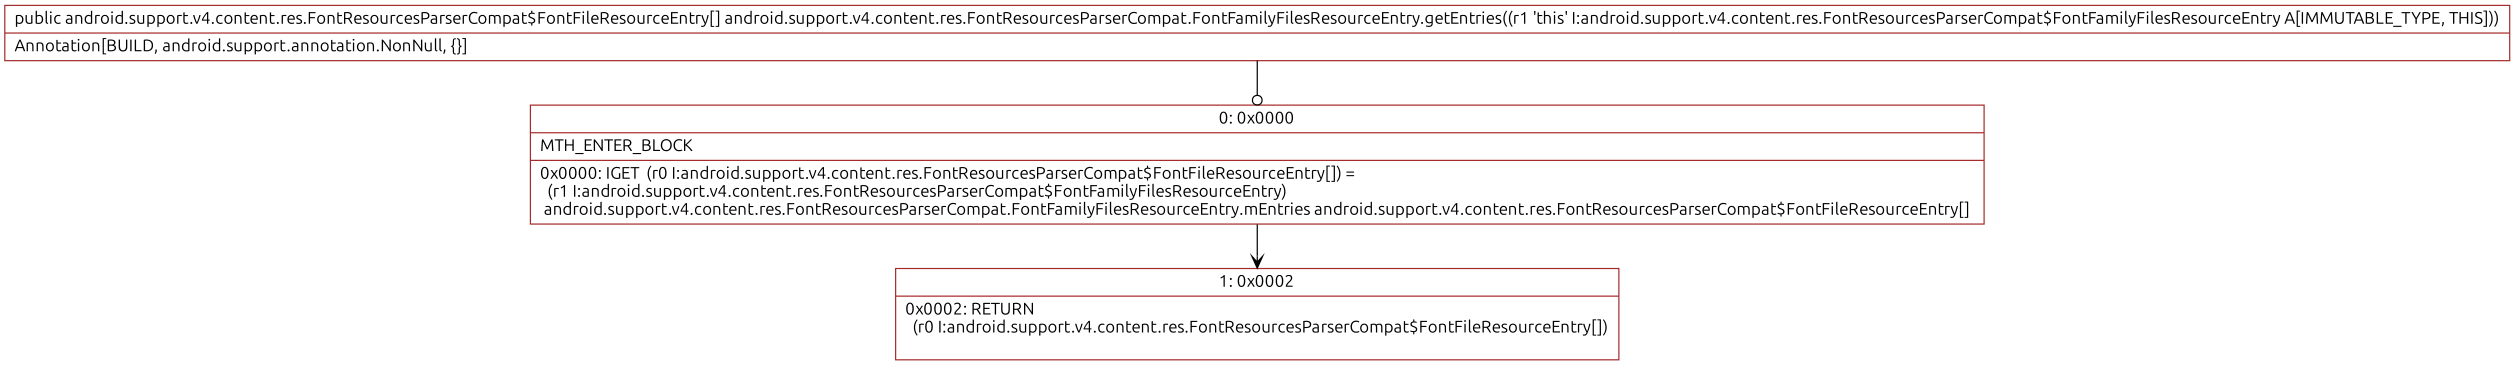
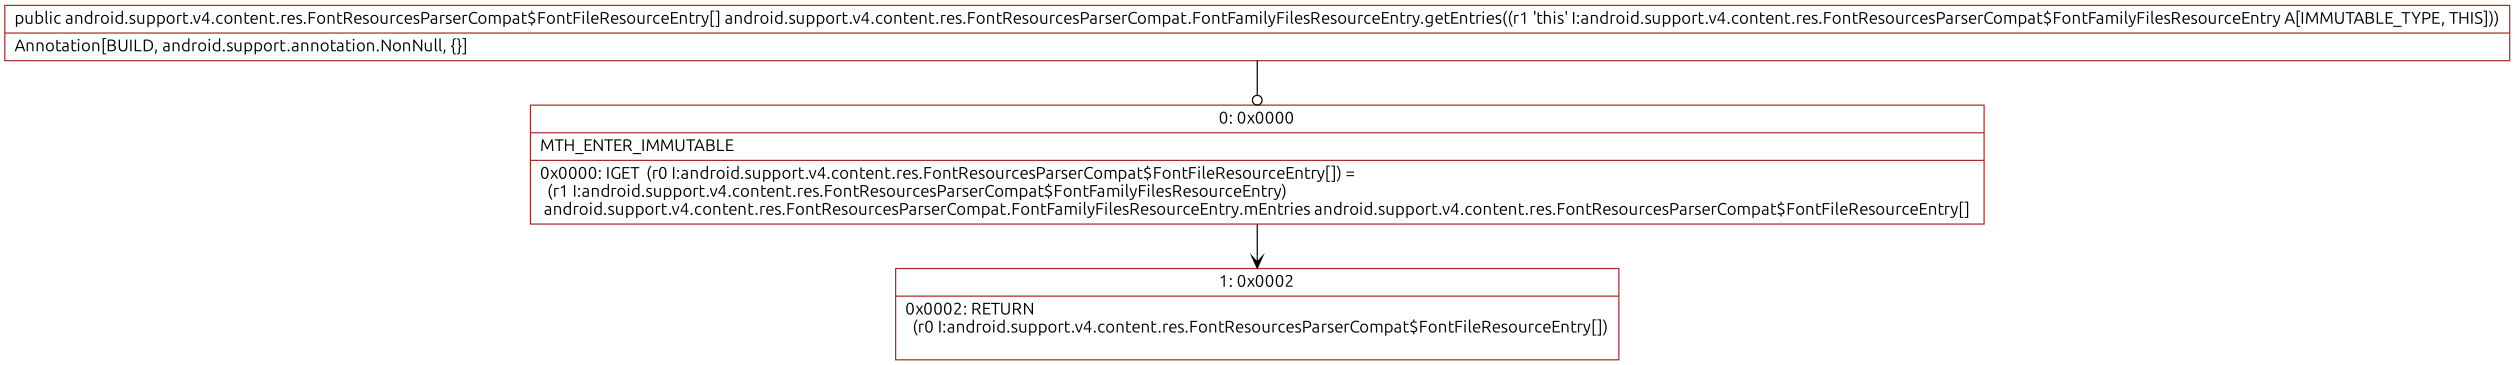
node "0: 0x0000": text "MTH_ENTER_BLOCK" -> "MTH_ENTER_IMMUTABLE"
